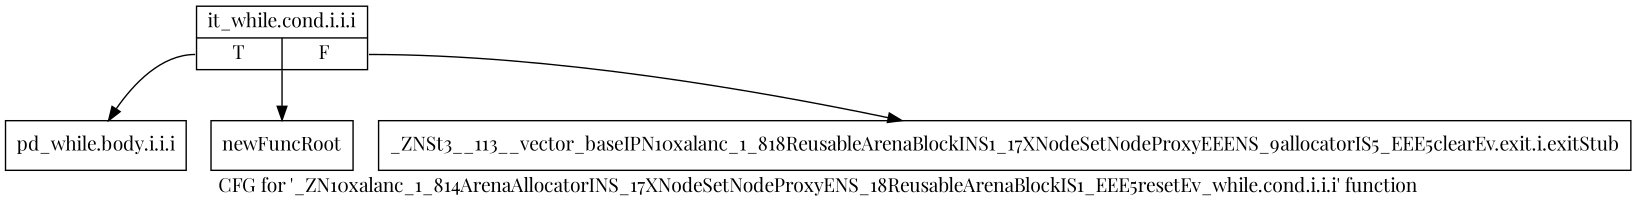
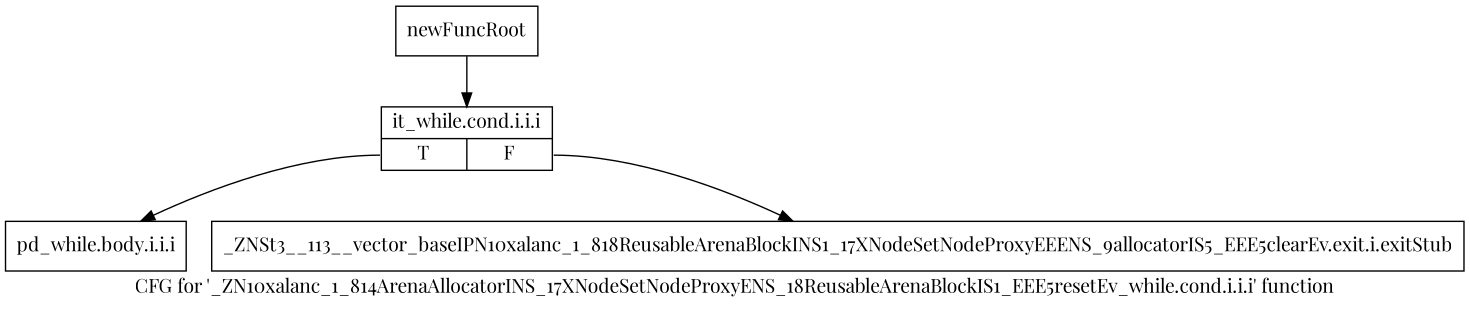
edge "it_while.cond.i.i.i" -> "newFuncRoot": reversed
